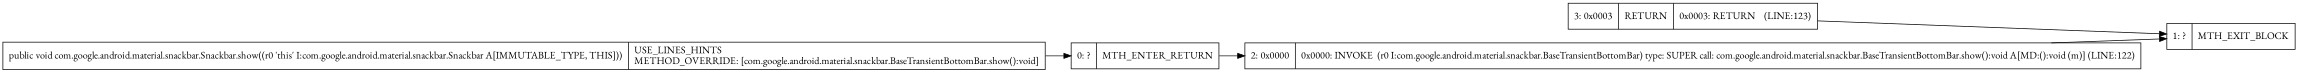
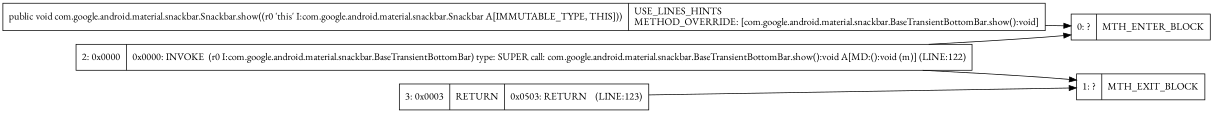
node "3: 0x0003": text "0x0003: RETURN    (LINE:123)" -> "0x0503: RETURN    (LINE:123)"
node "0: ?": text "MTH_ENTER_RETURN" -> "MTH_ENTER_BLOCK"
edge "0: ?" -> "2: 0x0000": reversed
